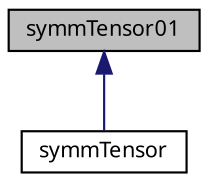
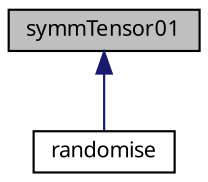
node "symmTensor": label "symmTensor" -> "randomise"
